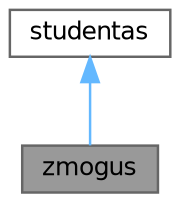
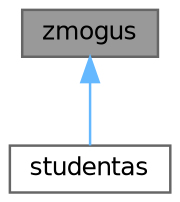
edge "zmogus" -> "studentas": reversed
